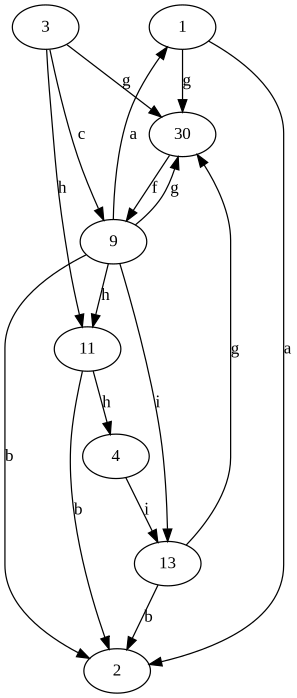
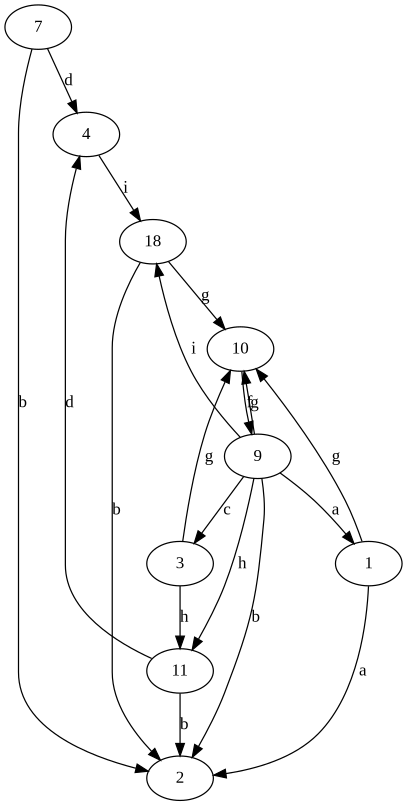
node "7": added
edge "3" -> "9": reversed
node "30": label "30" -> "10"
edge "11" -> "4": label "h" -> "d"
node "13": label "13" -> "18"
